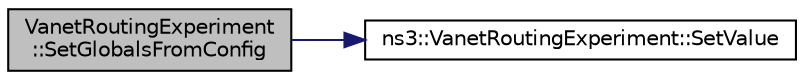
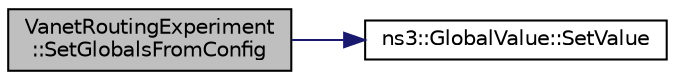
node "ns3::VanetRoutingExperiment::SetValue": label "ns3::VanetRoutingExperiment::SetValue" -> "ns3::GlobalValue::SetValue"
